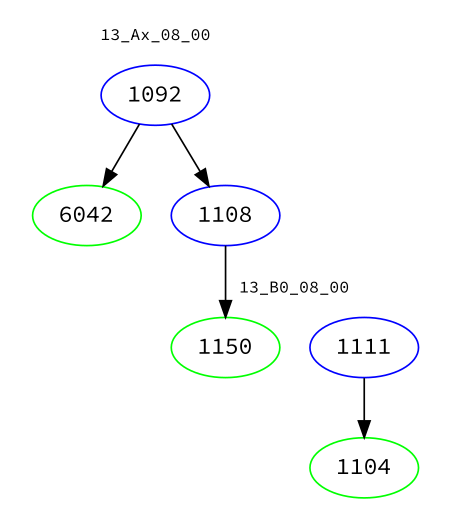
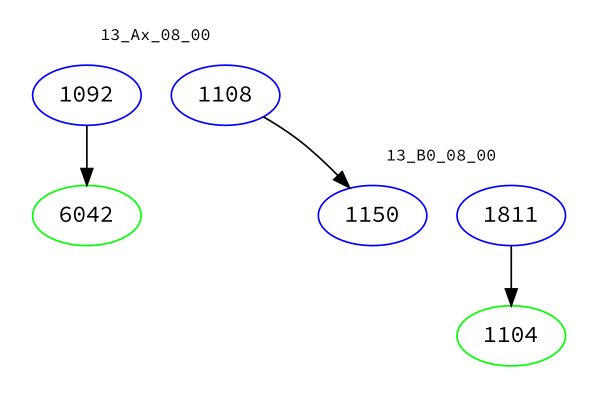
edge "1092" -> "1108": removed
node "1150": color green -> blue
node "1111": label "1111" -> "1811"
